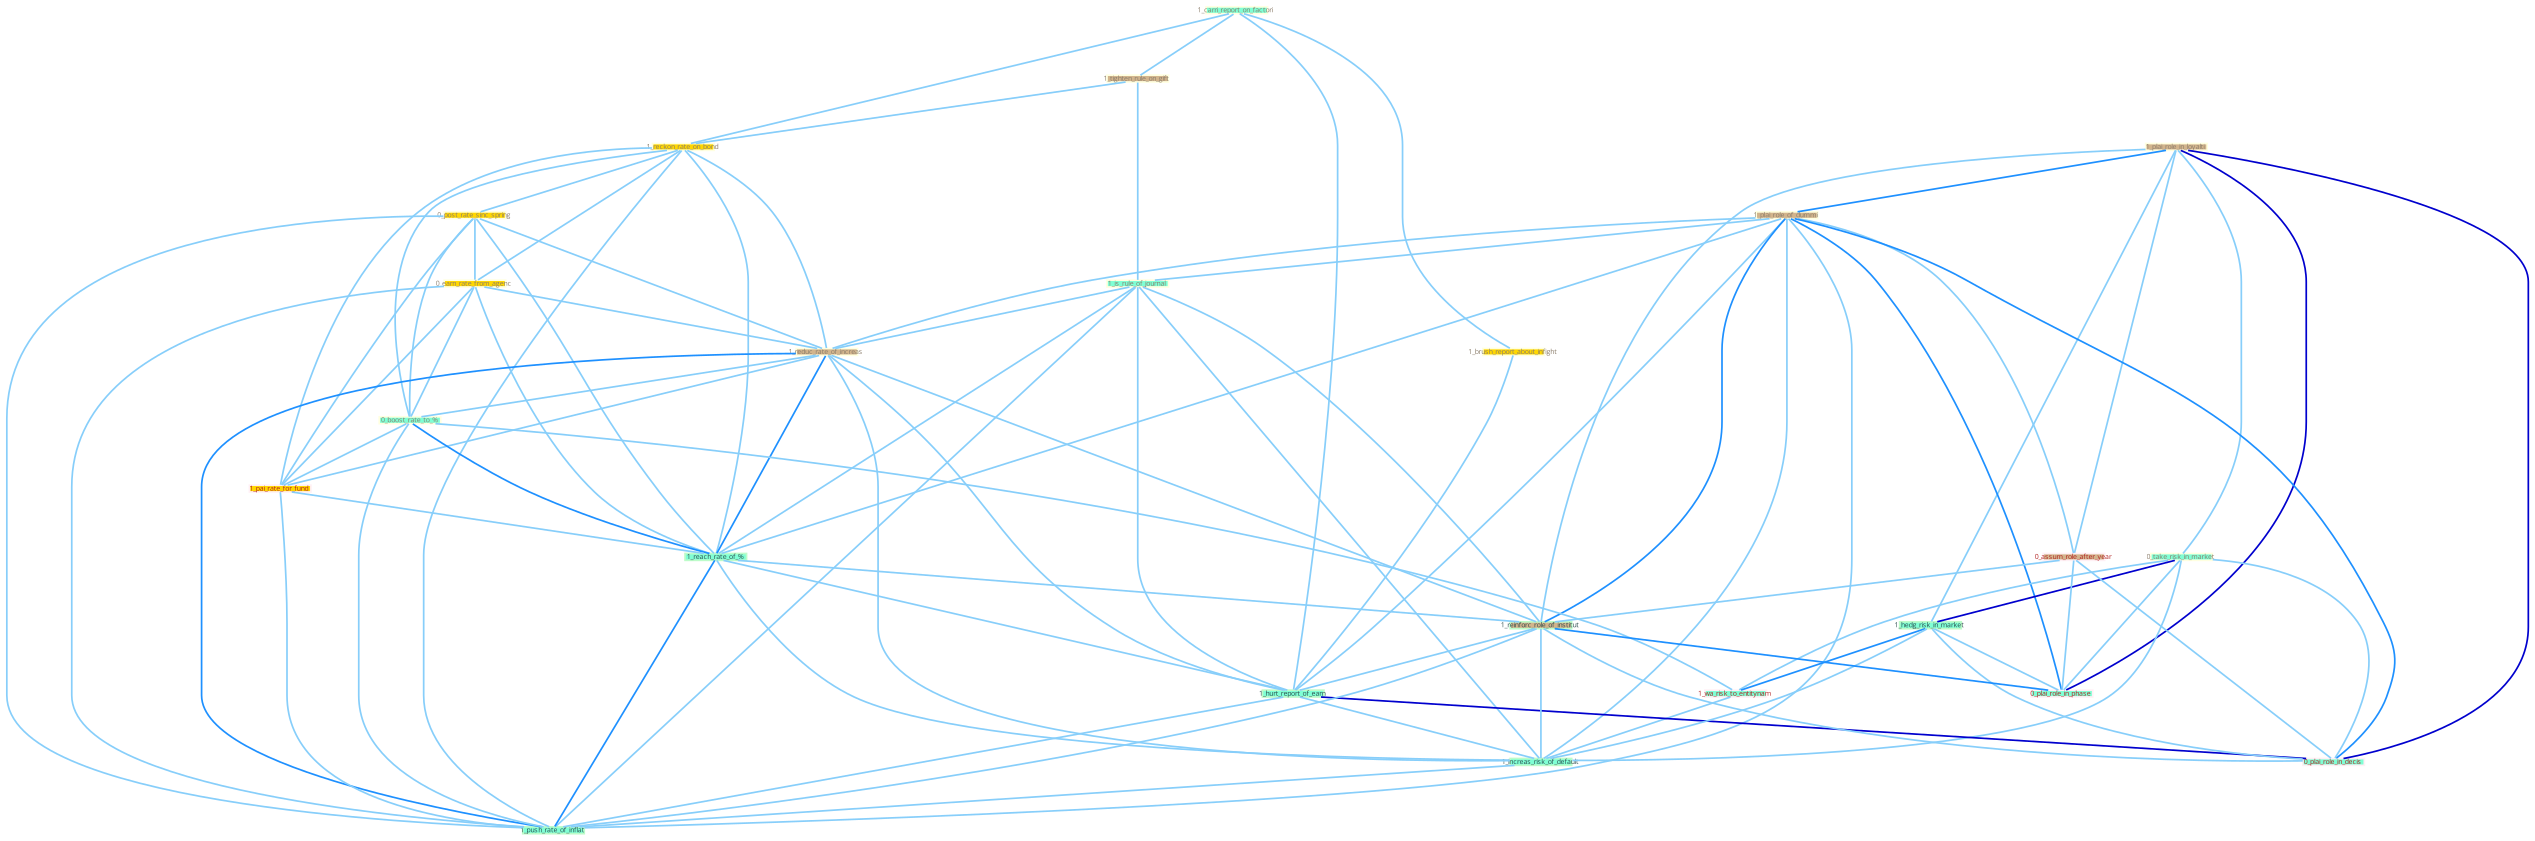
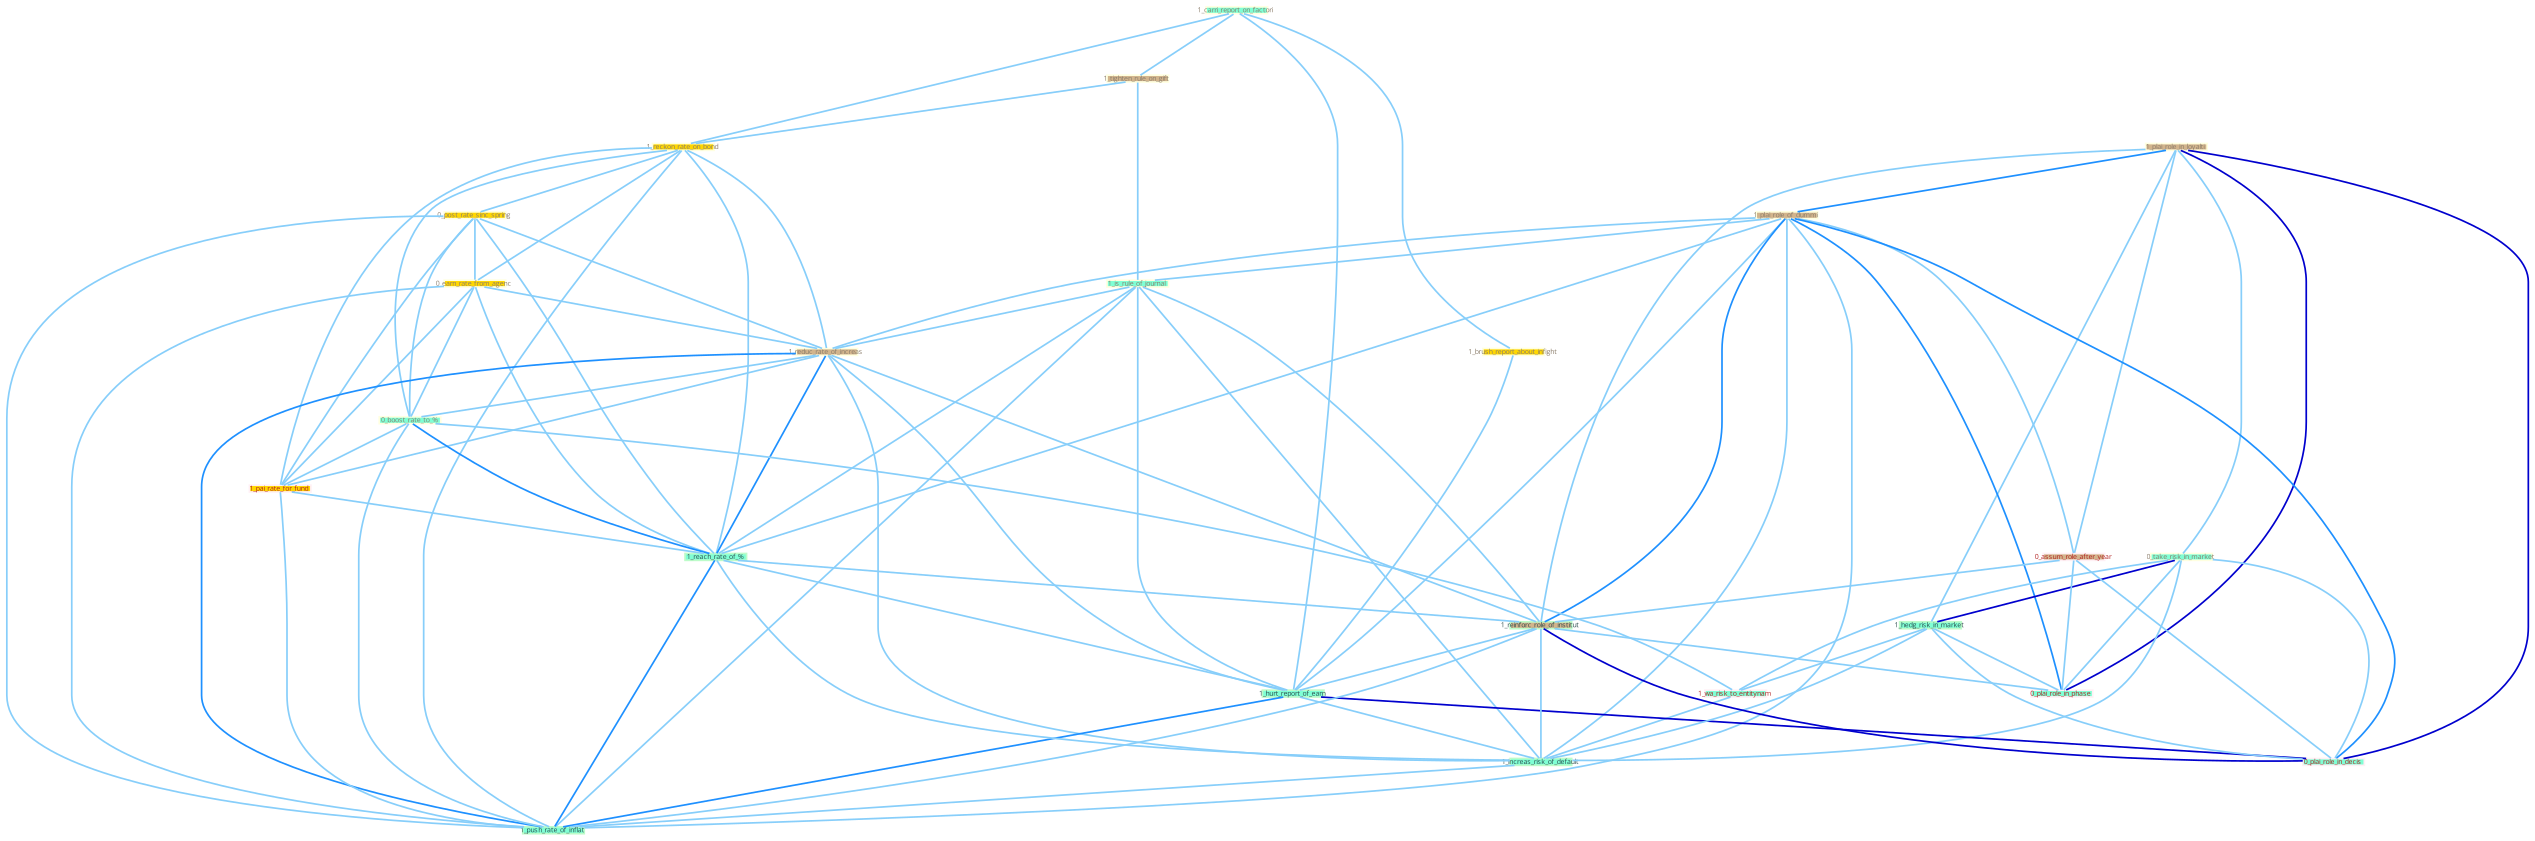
edge "1_hedg_risk_in_market" -- "1_wa_risk_to_entitynam": color #1e90ff -> #87cefa
edge "1_reinforc_role_of_institut" -- "0_plai_role_in_phase": color #1e90ff -> #87cefa
edge "1_reinforc_role_of_institut" -- "0_plai_role_in_decis": color #87cefa -> #0000cd
edge "1_hurt_report_of_earn" -- "1_push_rate_of_inflat": color #87cefa -> #1e90ff
